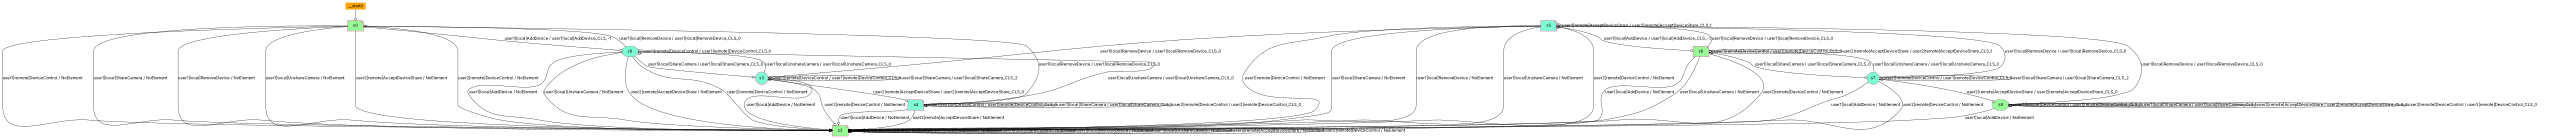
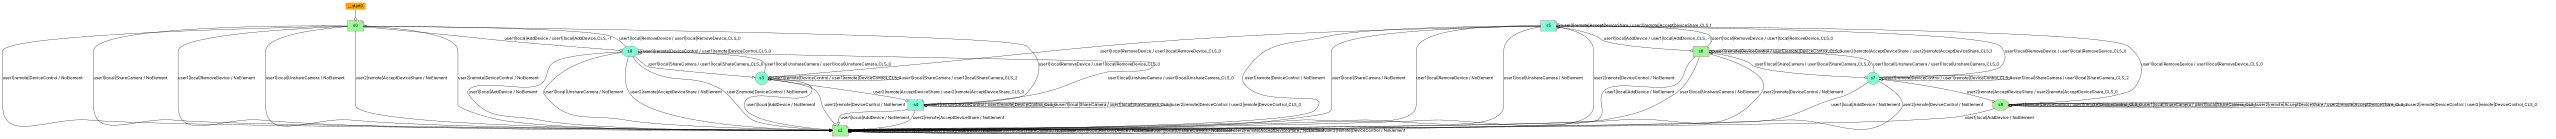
edge "s3" -> "s9": arrowhead odot -> onormal
node "s3": color deeppink -> gray40
node "s8": color gray40 -> deeppink
